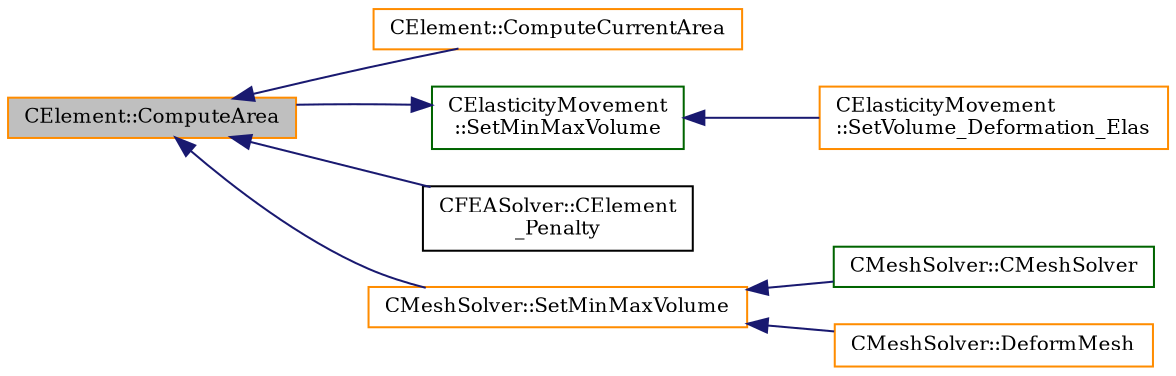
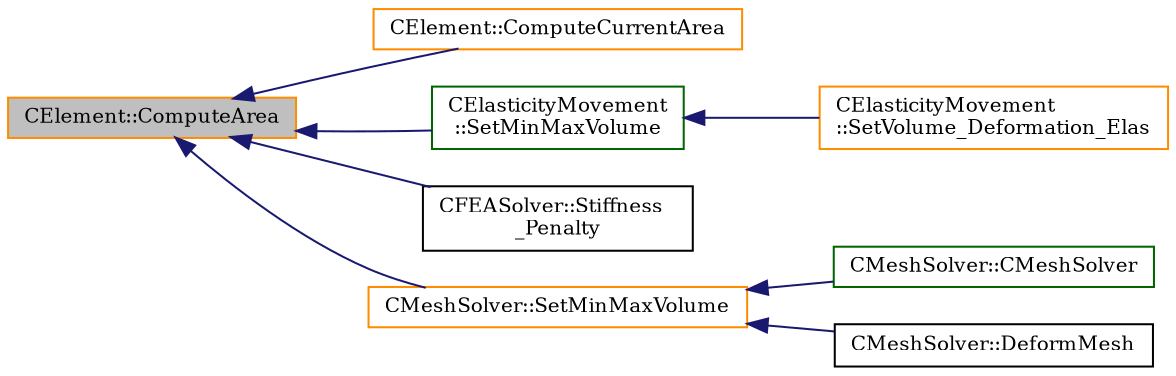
edge "CElement::ComputeArea" -> "CElasticityMovement ::SetMinMaxVolume": reversed
node "CFEASolver::CElement _Penalty": label "CFEASolver::CElement _Penalty" -> "CFEASolver::Stiffness _Penalty"
node "CMeshSolver::DeformMesh": color darkorange -> black
